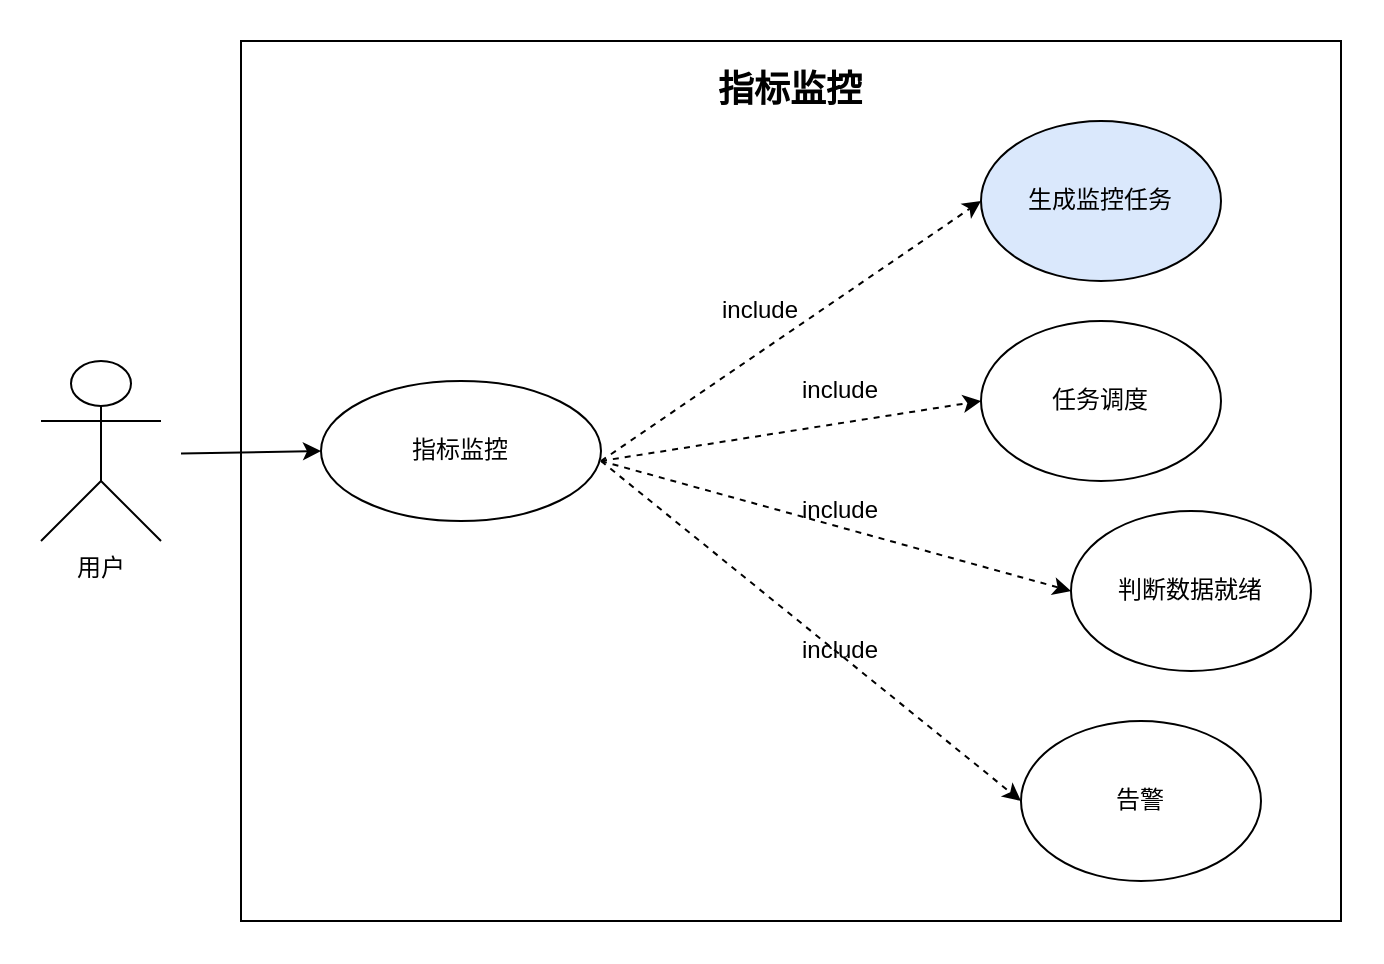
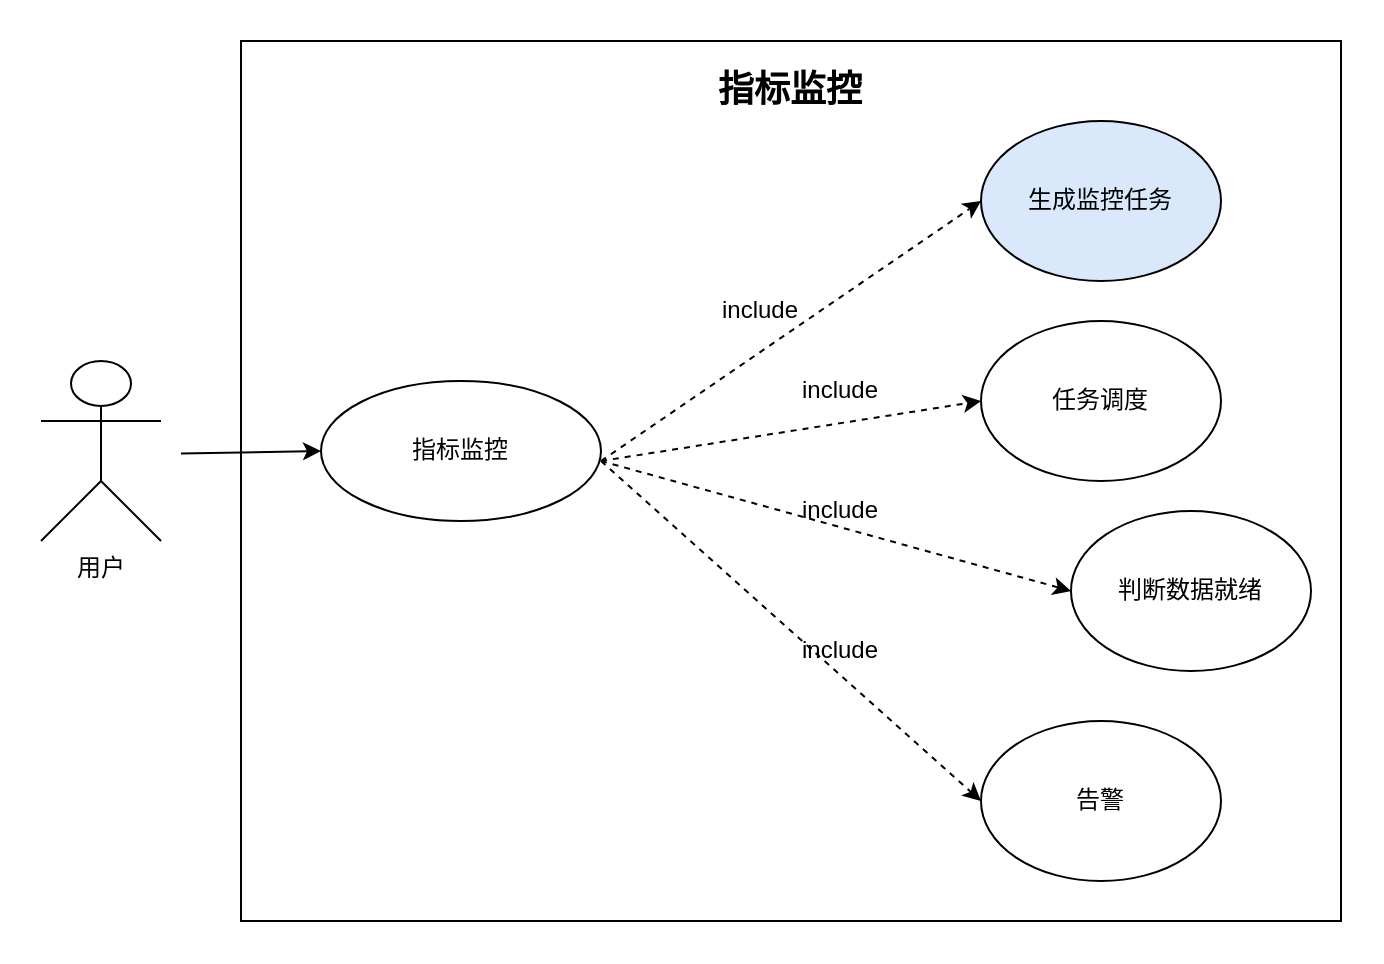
node "告警": moved (1141, 801) -> (1101, 801)
